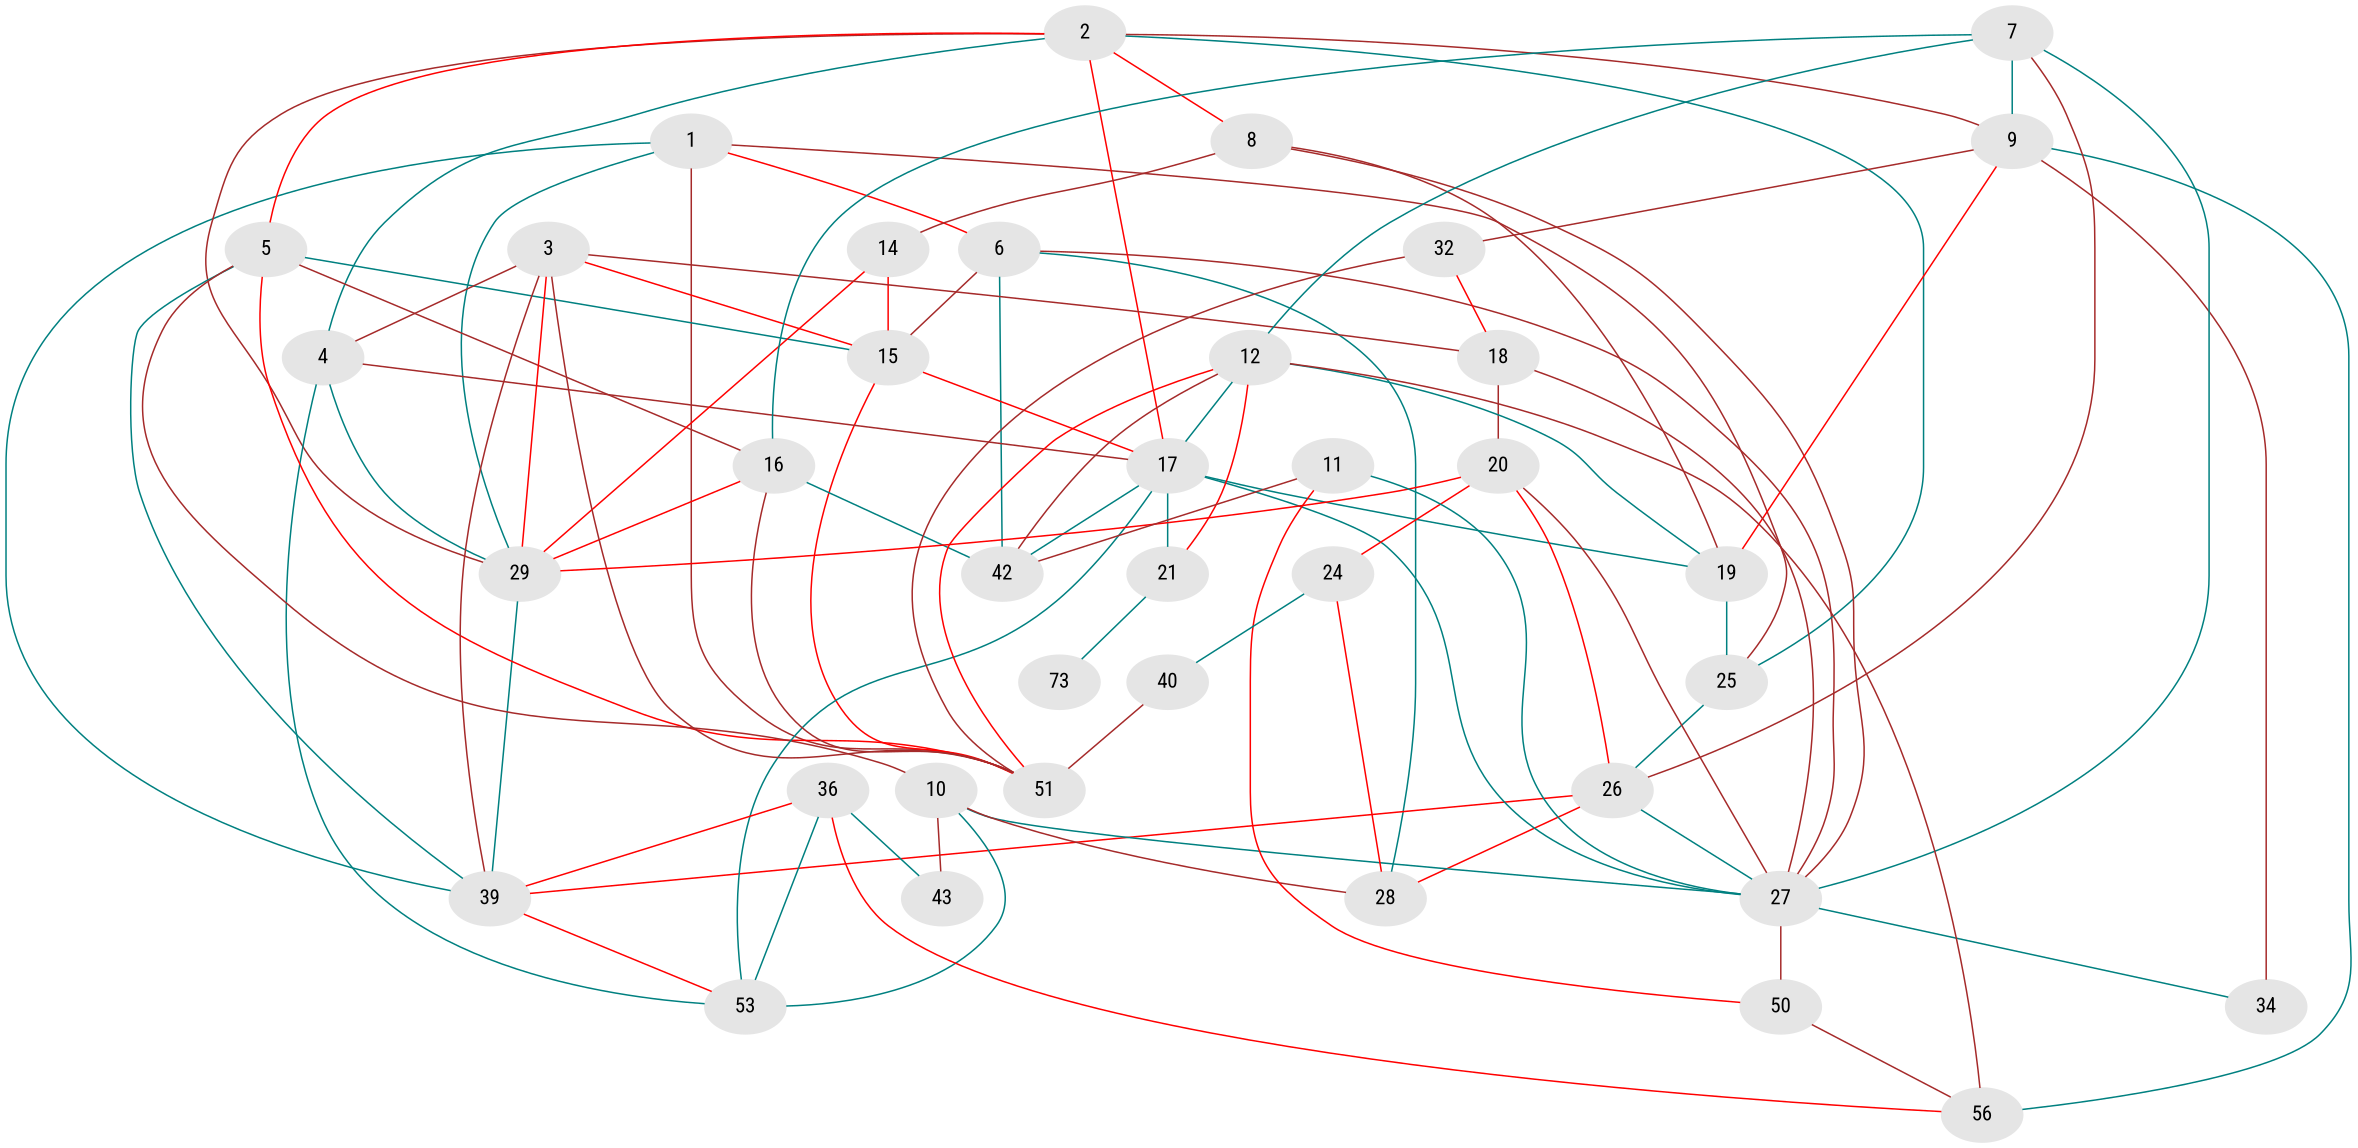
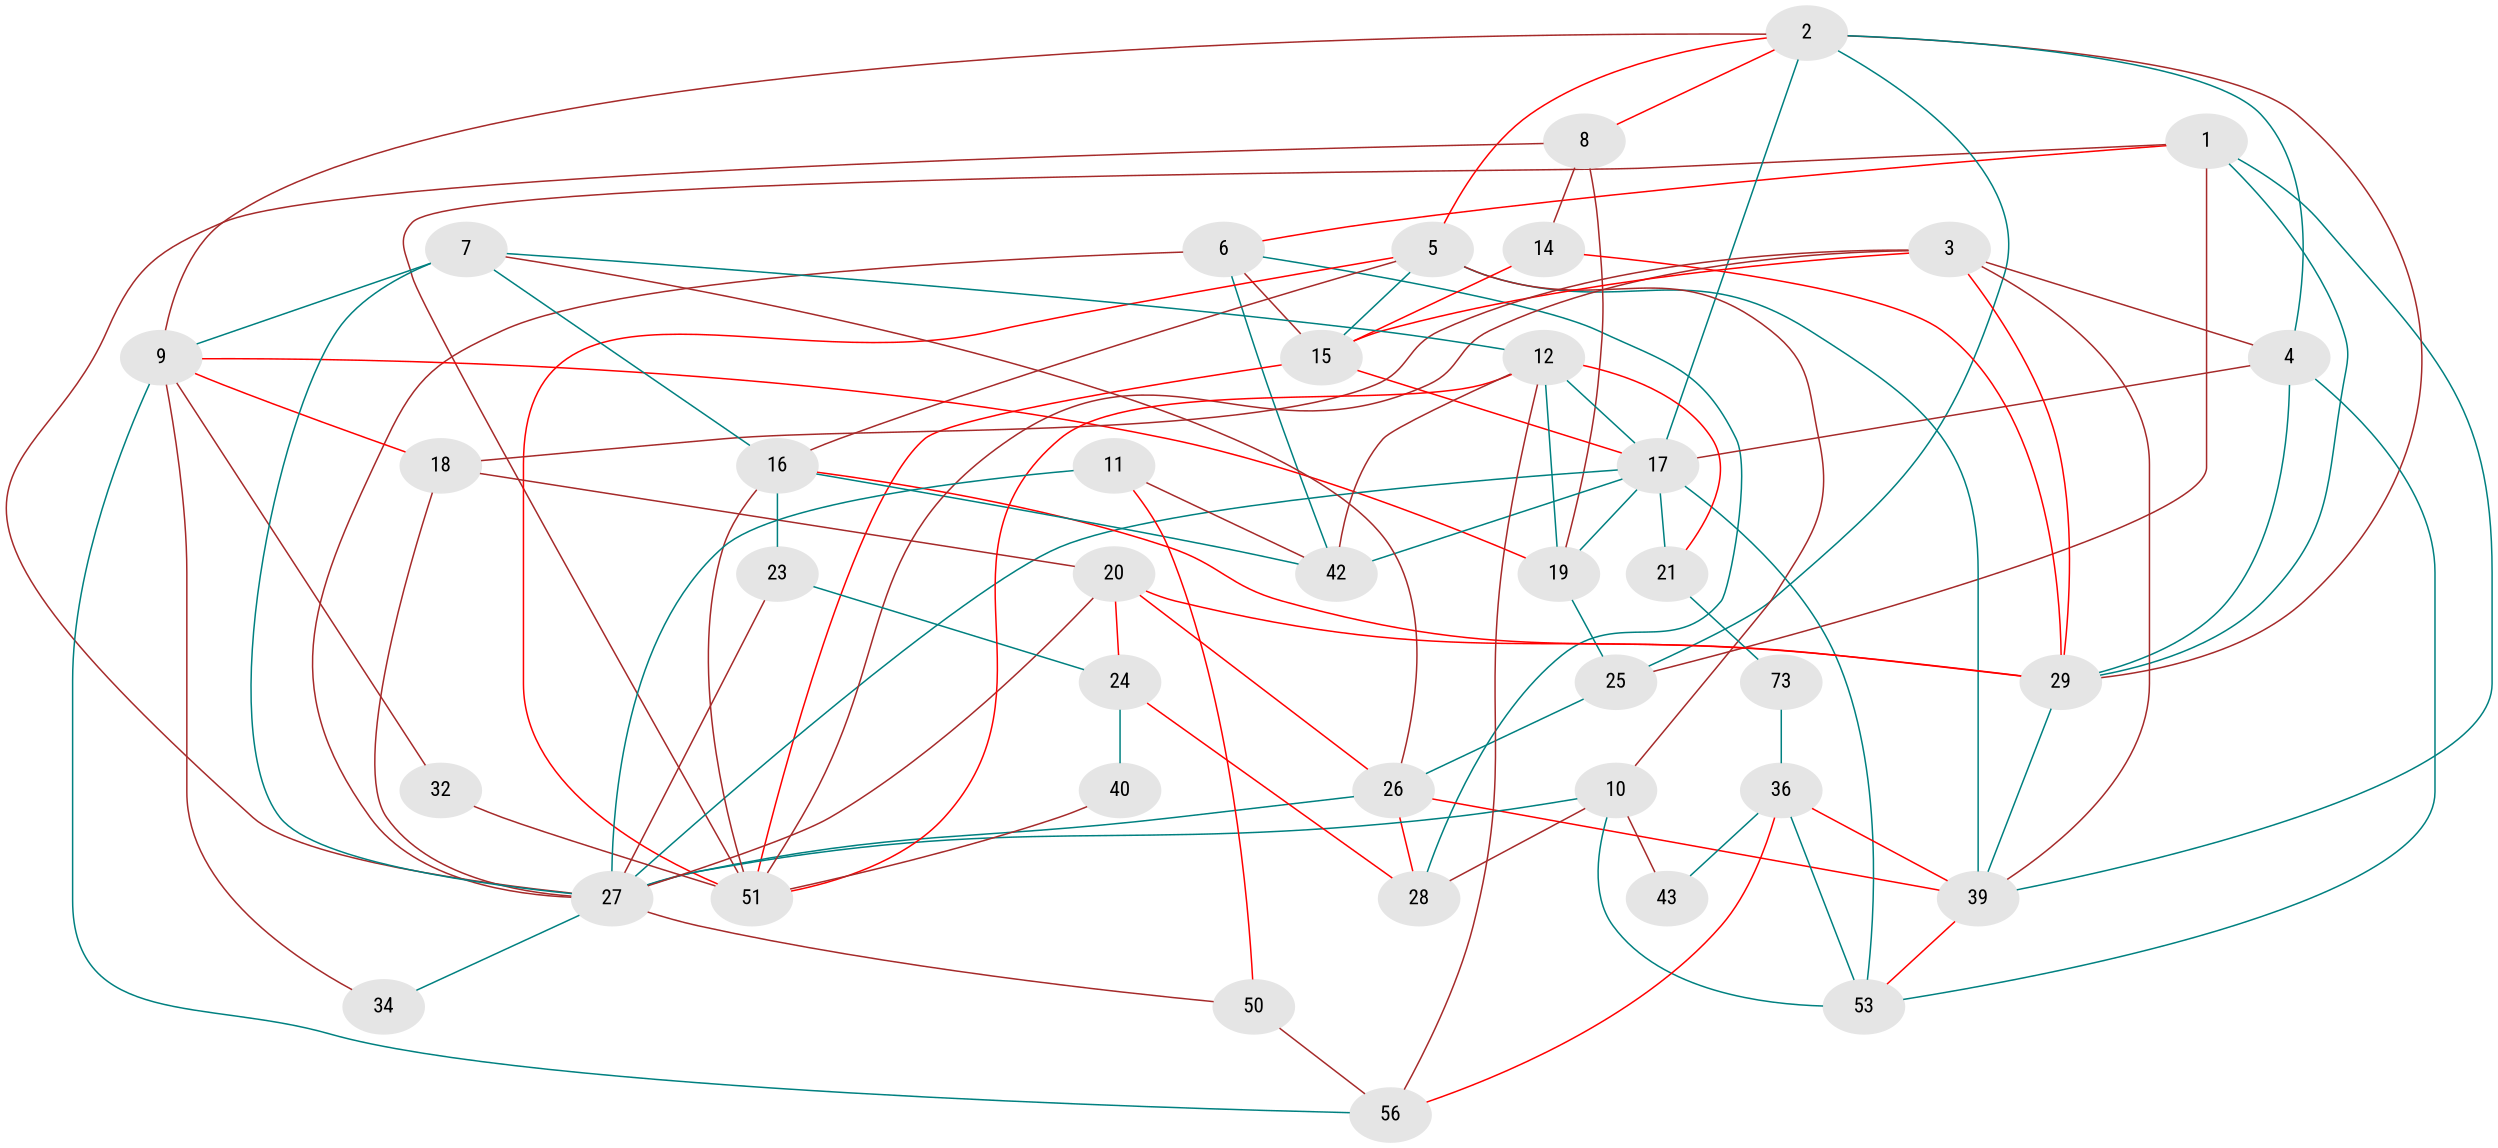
edge "2" -- "17": color red -> teal
edge "32" -- "18": now "9" -- "18"
node "23": added
edge "73" -- "36": added
